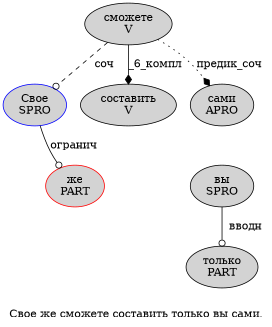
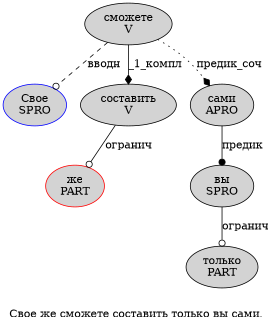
edge "сможете V" -> "Свое SPRO": label "соч" -> "вводн"
edge "сможете V" -> "составить V": label "_6_компл" -> "_1_компл"
edge "сами APRO" -> "вы SPRO": added, label "предик"
edge "Свое SPRO" -> "же PART": now "составить V" -> "же PART"
edge "вы SPRO" -> "только PART": label "вводн" -> "огранич"
